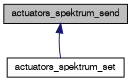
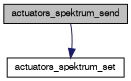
edge "actuators_spektrum_set" -> "actuators_spektrum_send": reversed
